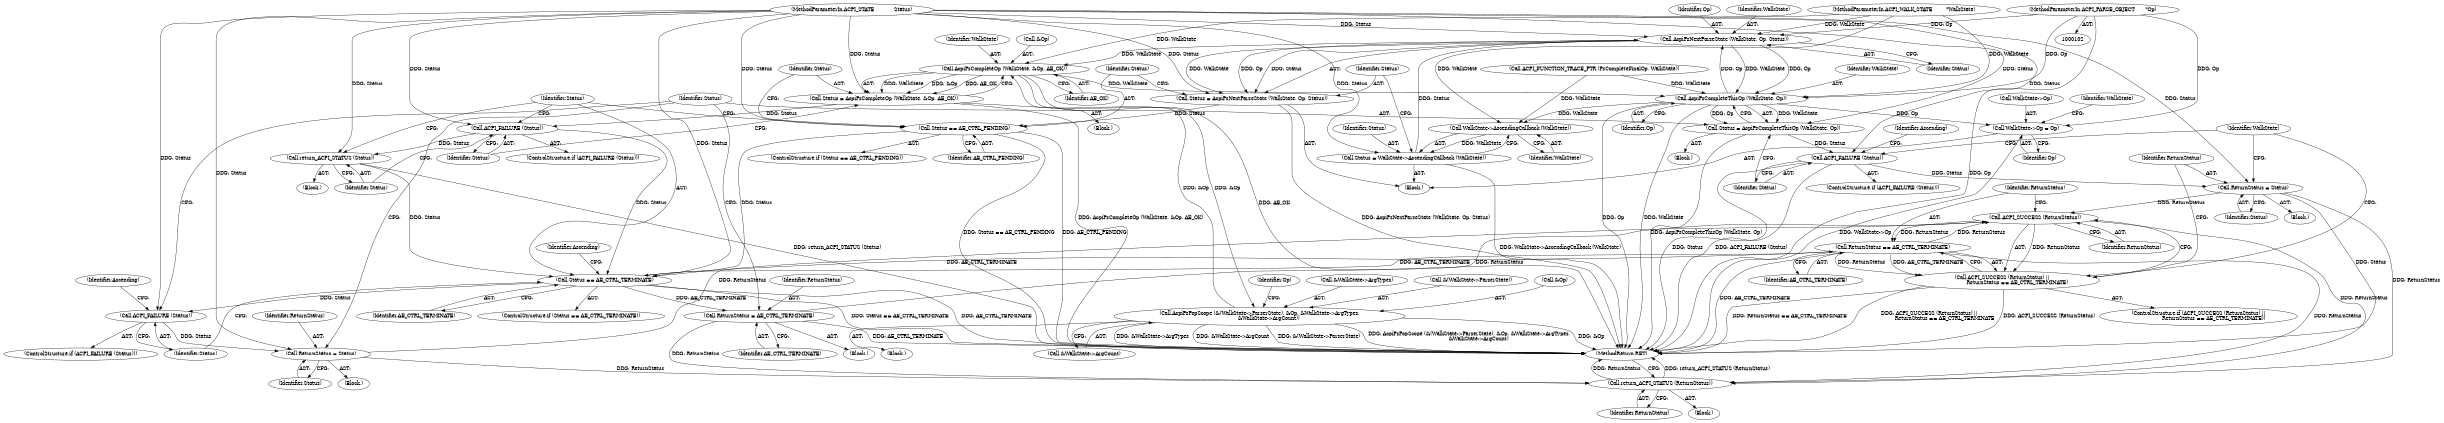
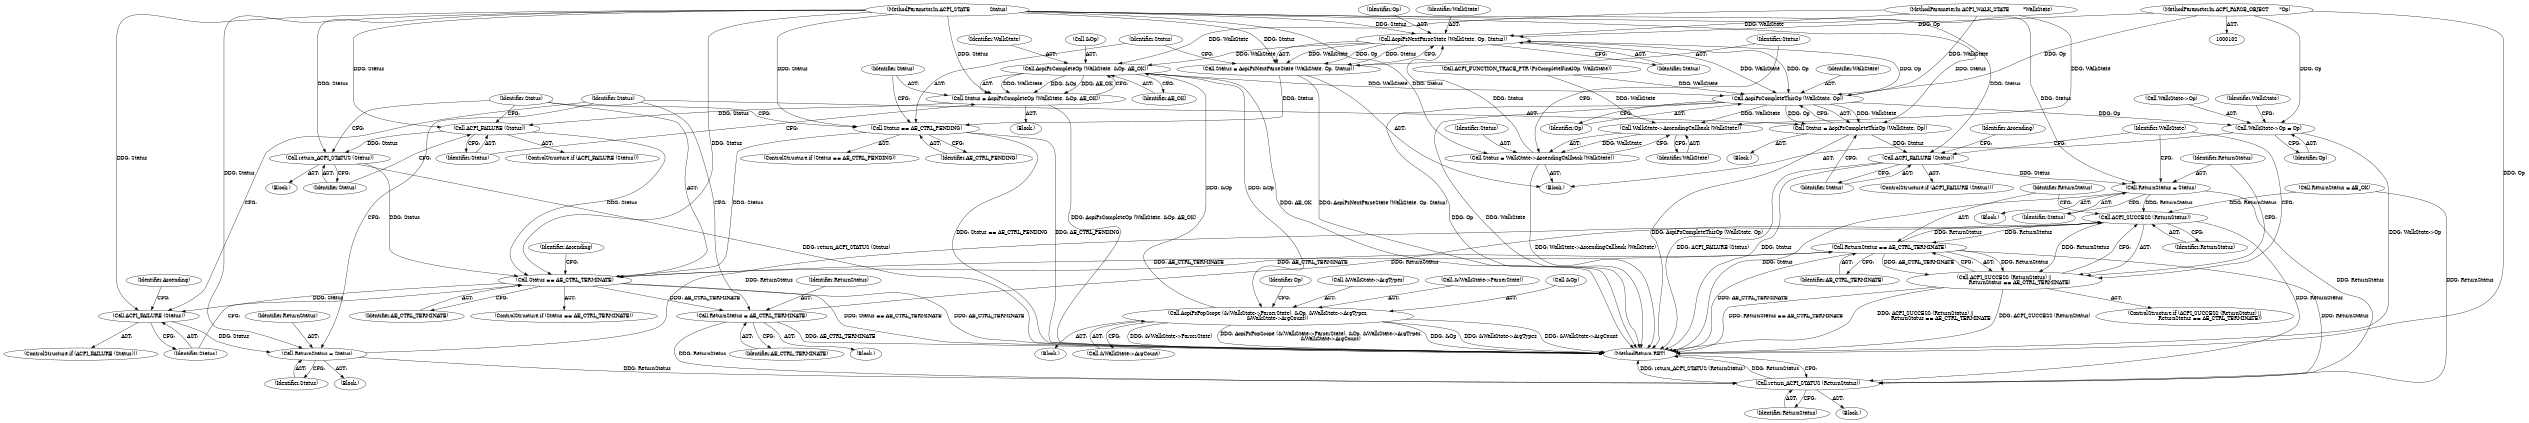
edge "(Call,Status = AcpiPsNextParseState (WalkState, Op, Status))" -> "(Call,AcpiPsNextParseState (WalkState, Op, Status))": added, label "CFG:"
node "(Call,ReturnStatus = AE_OK)": added
